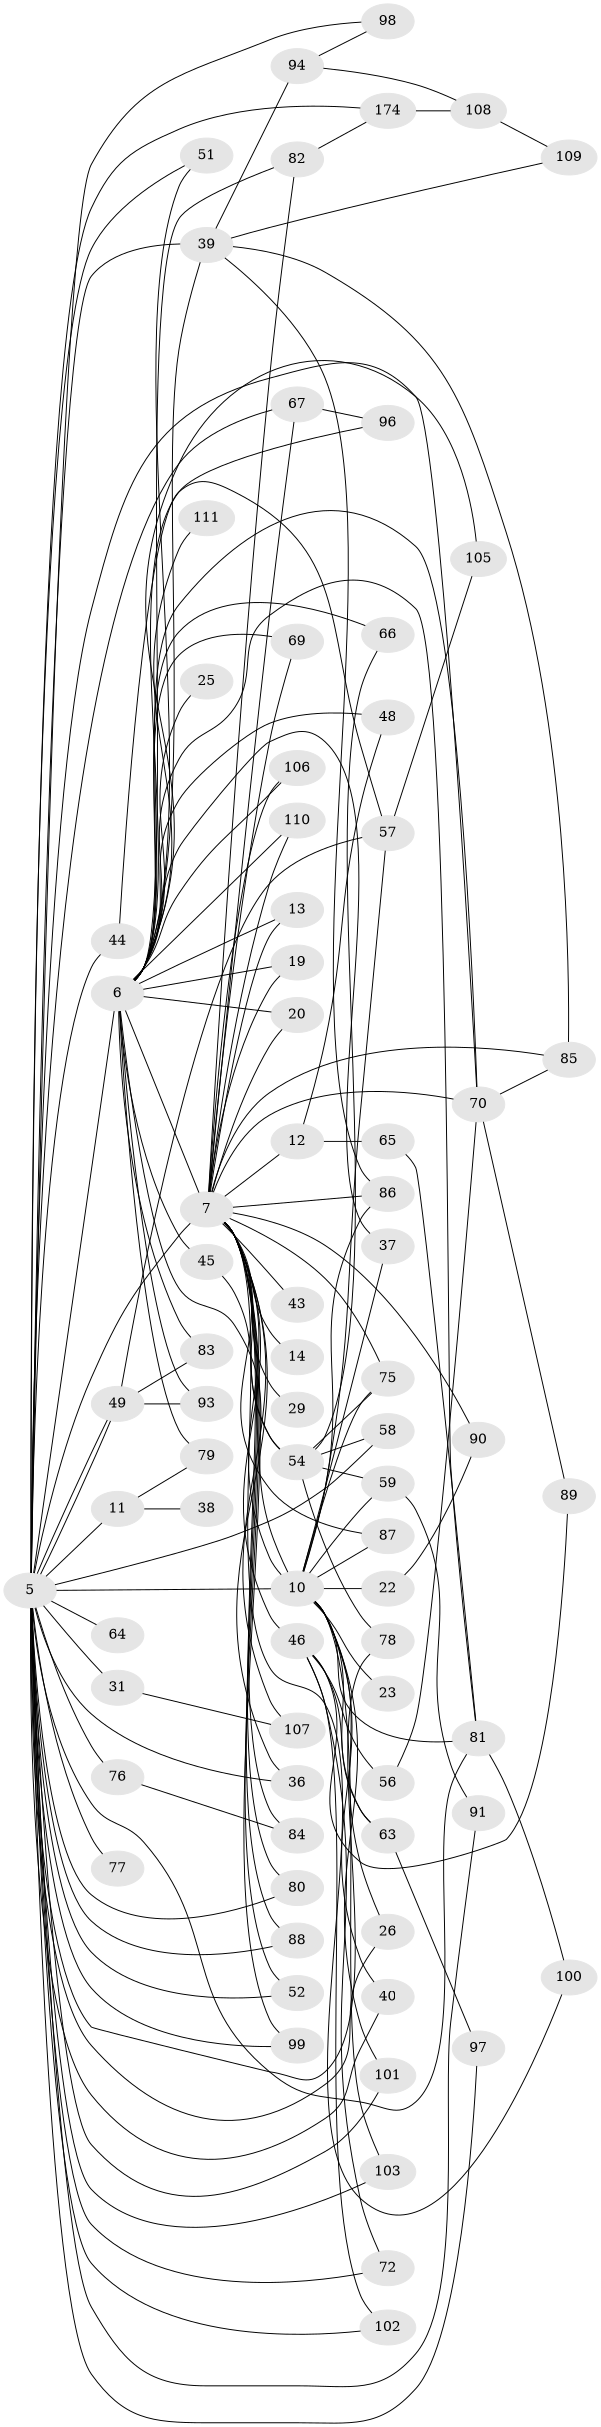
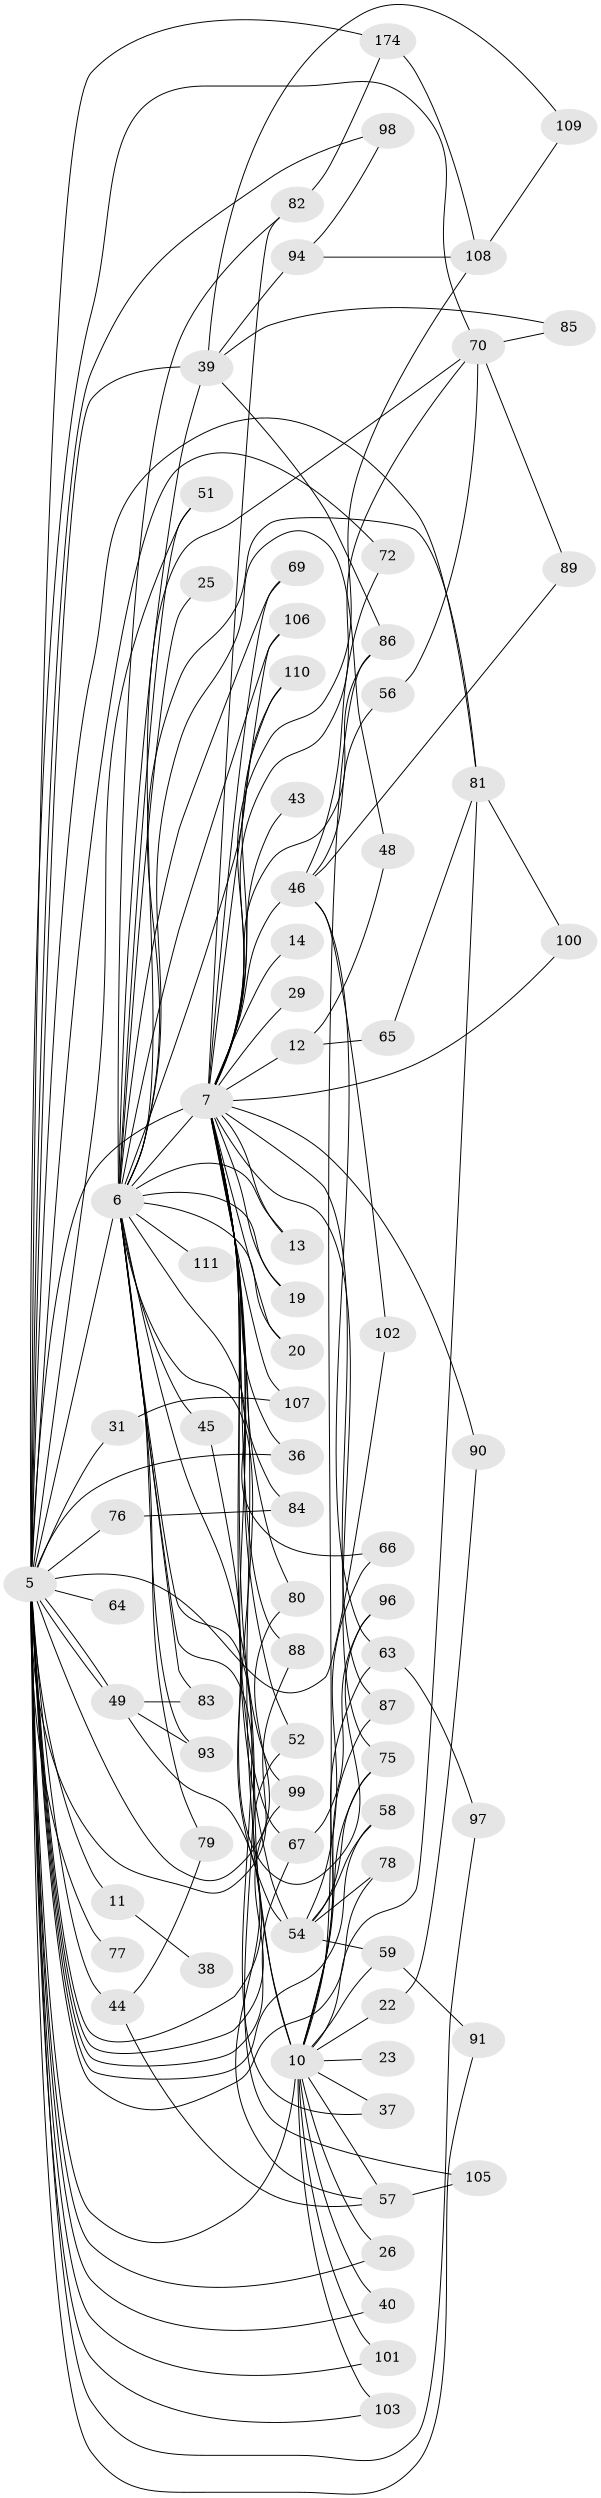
edge "85" -- "7": now "108" -- "7"
edge "79" -- "11": now "79" -- "44"
